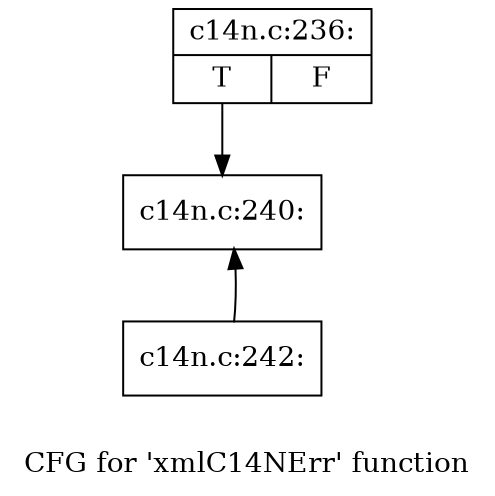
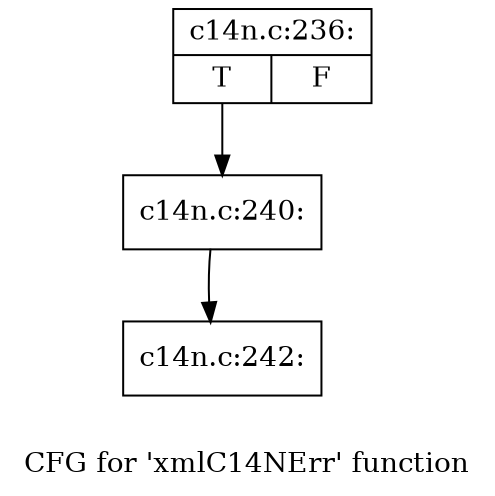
edge "c14n.c:242:" -> "c14n.c:240:": reversed
